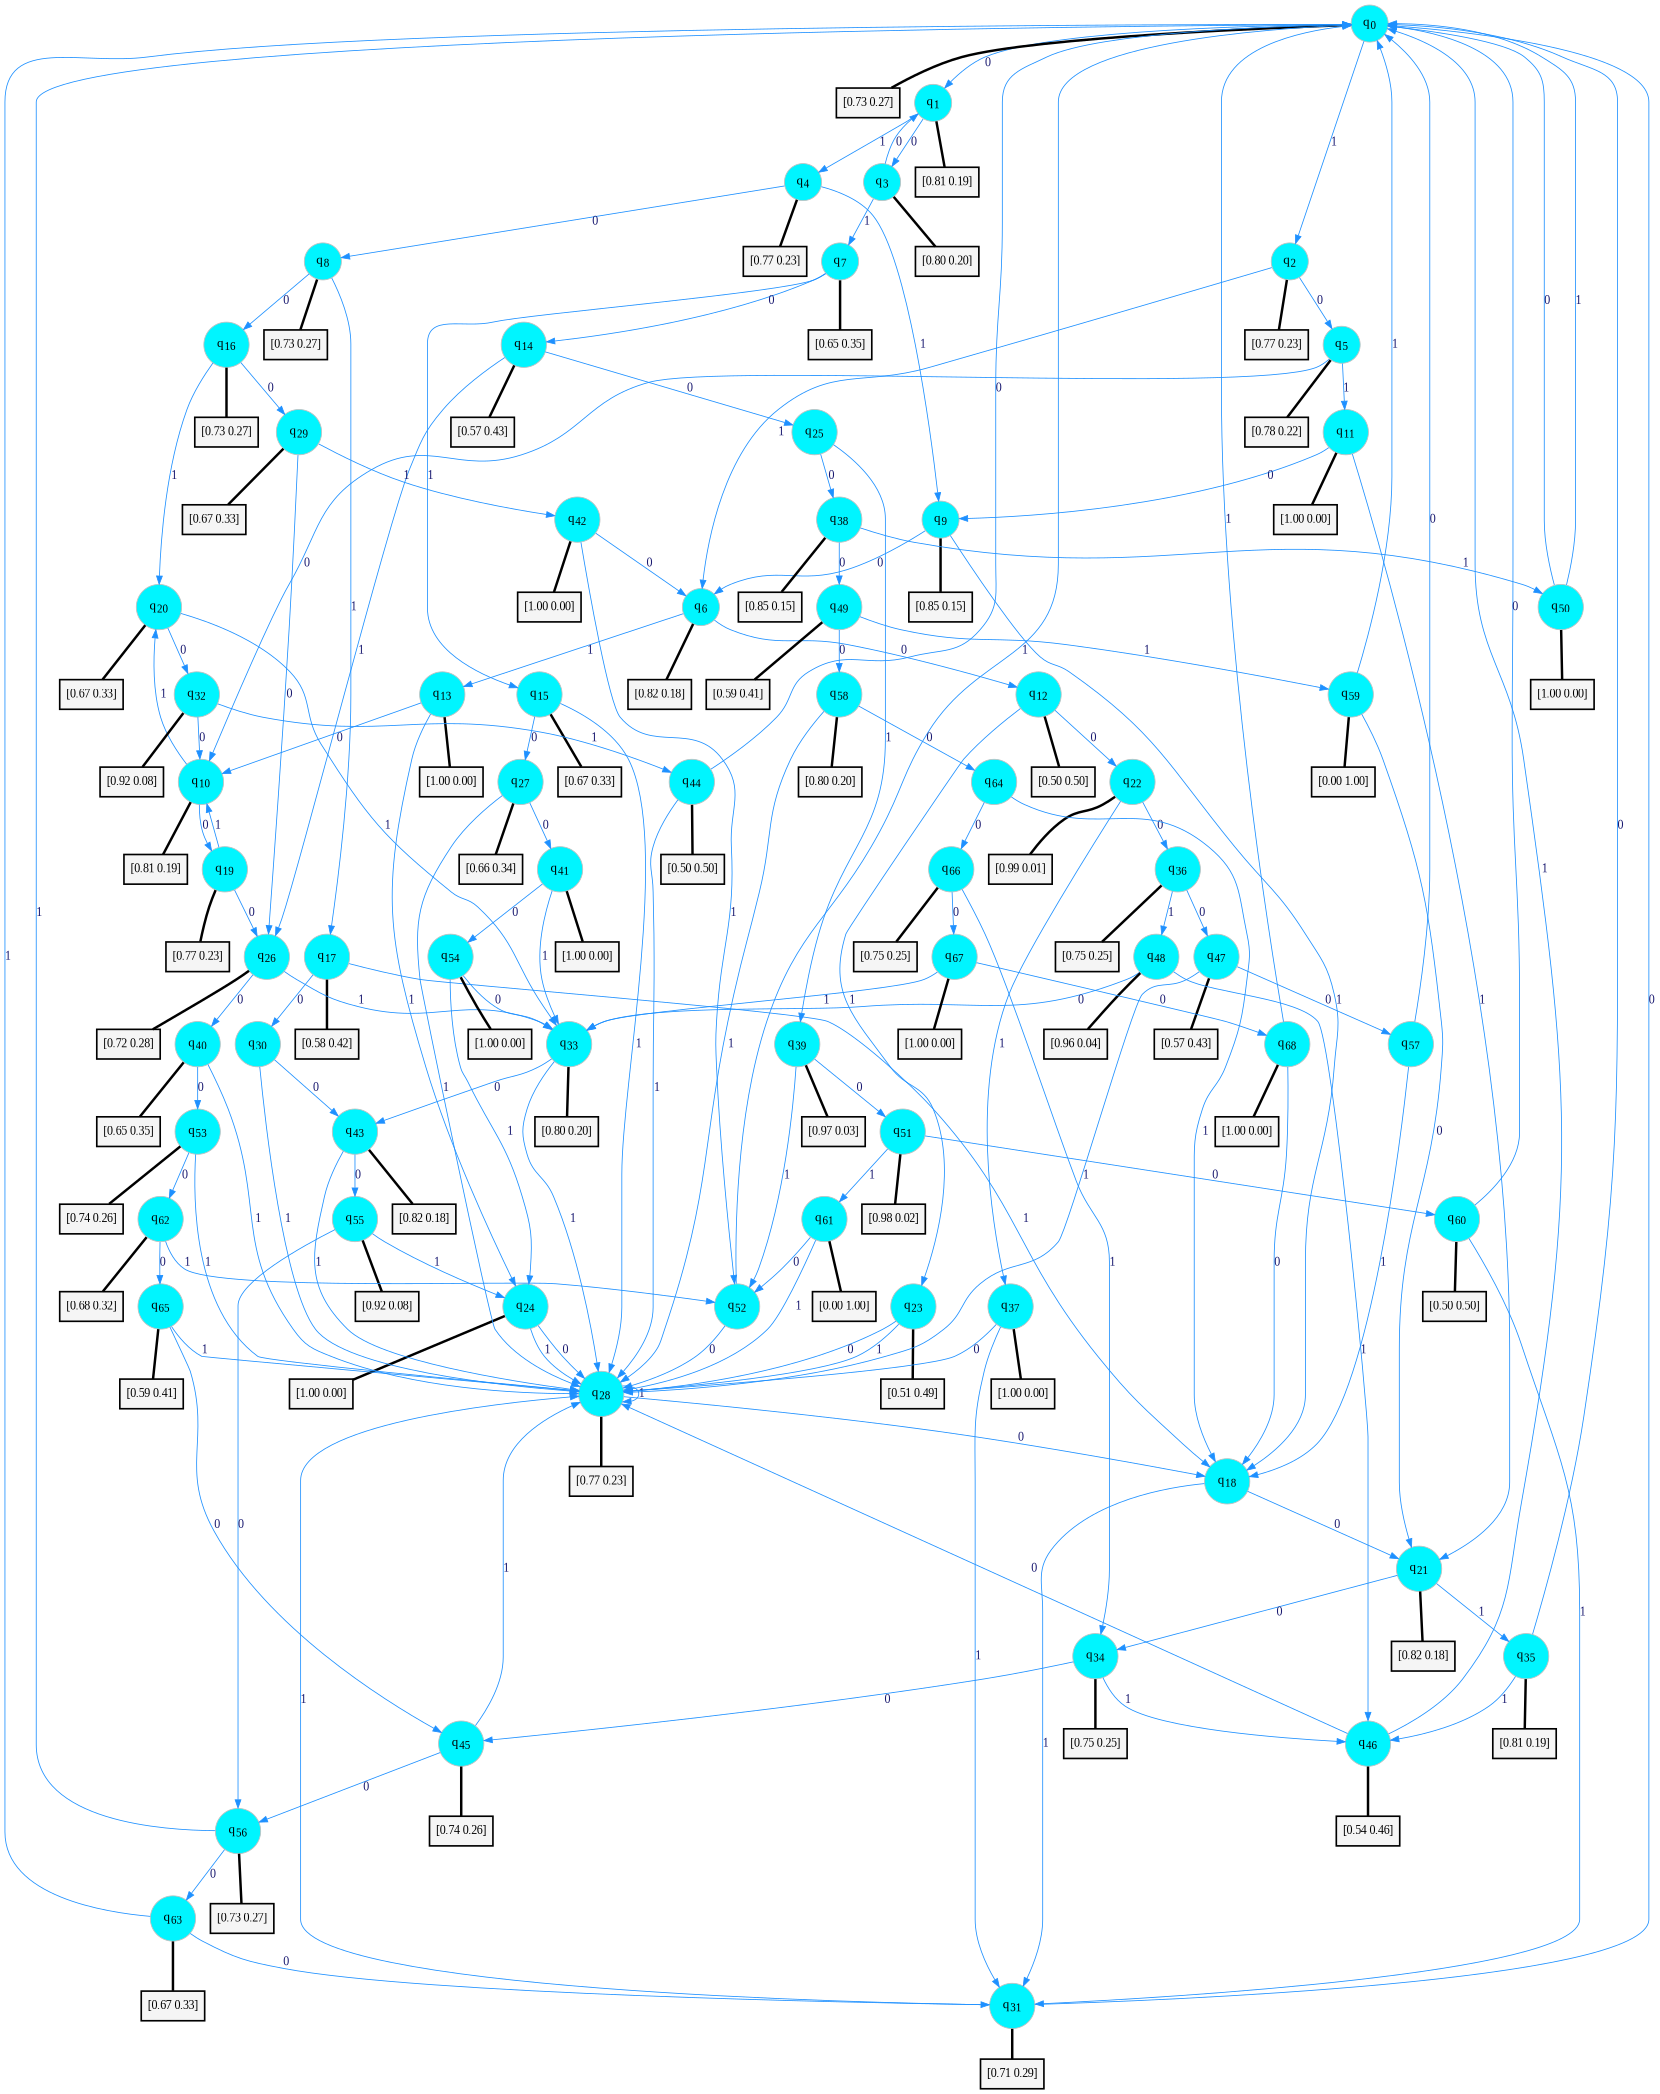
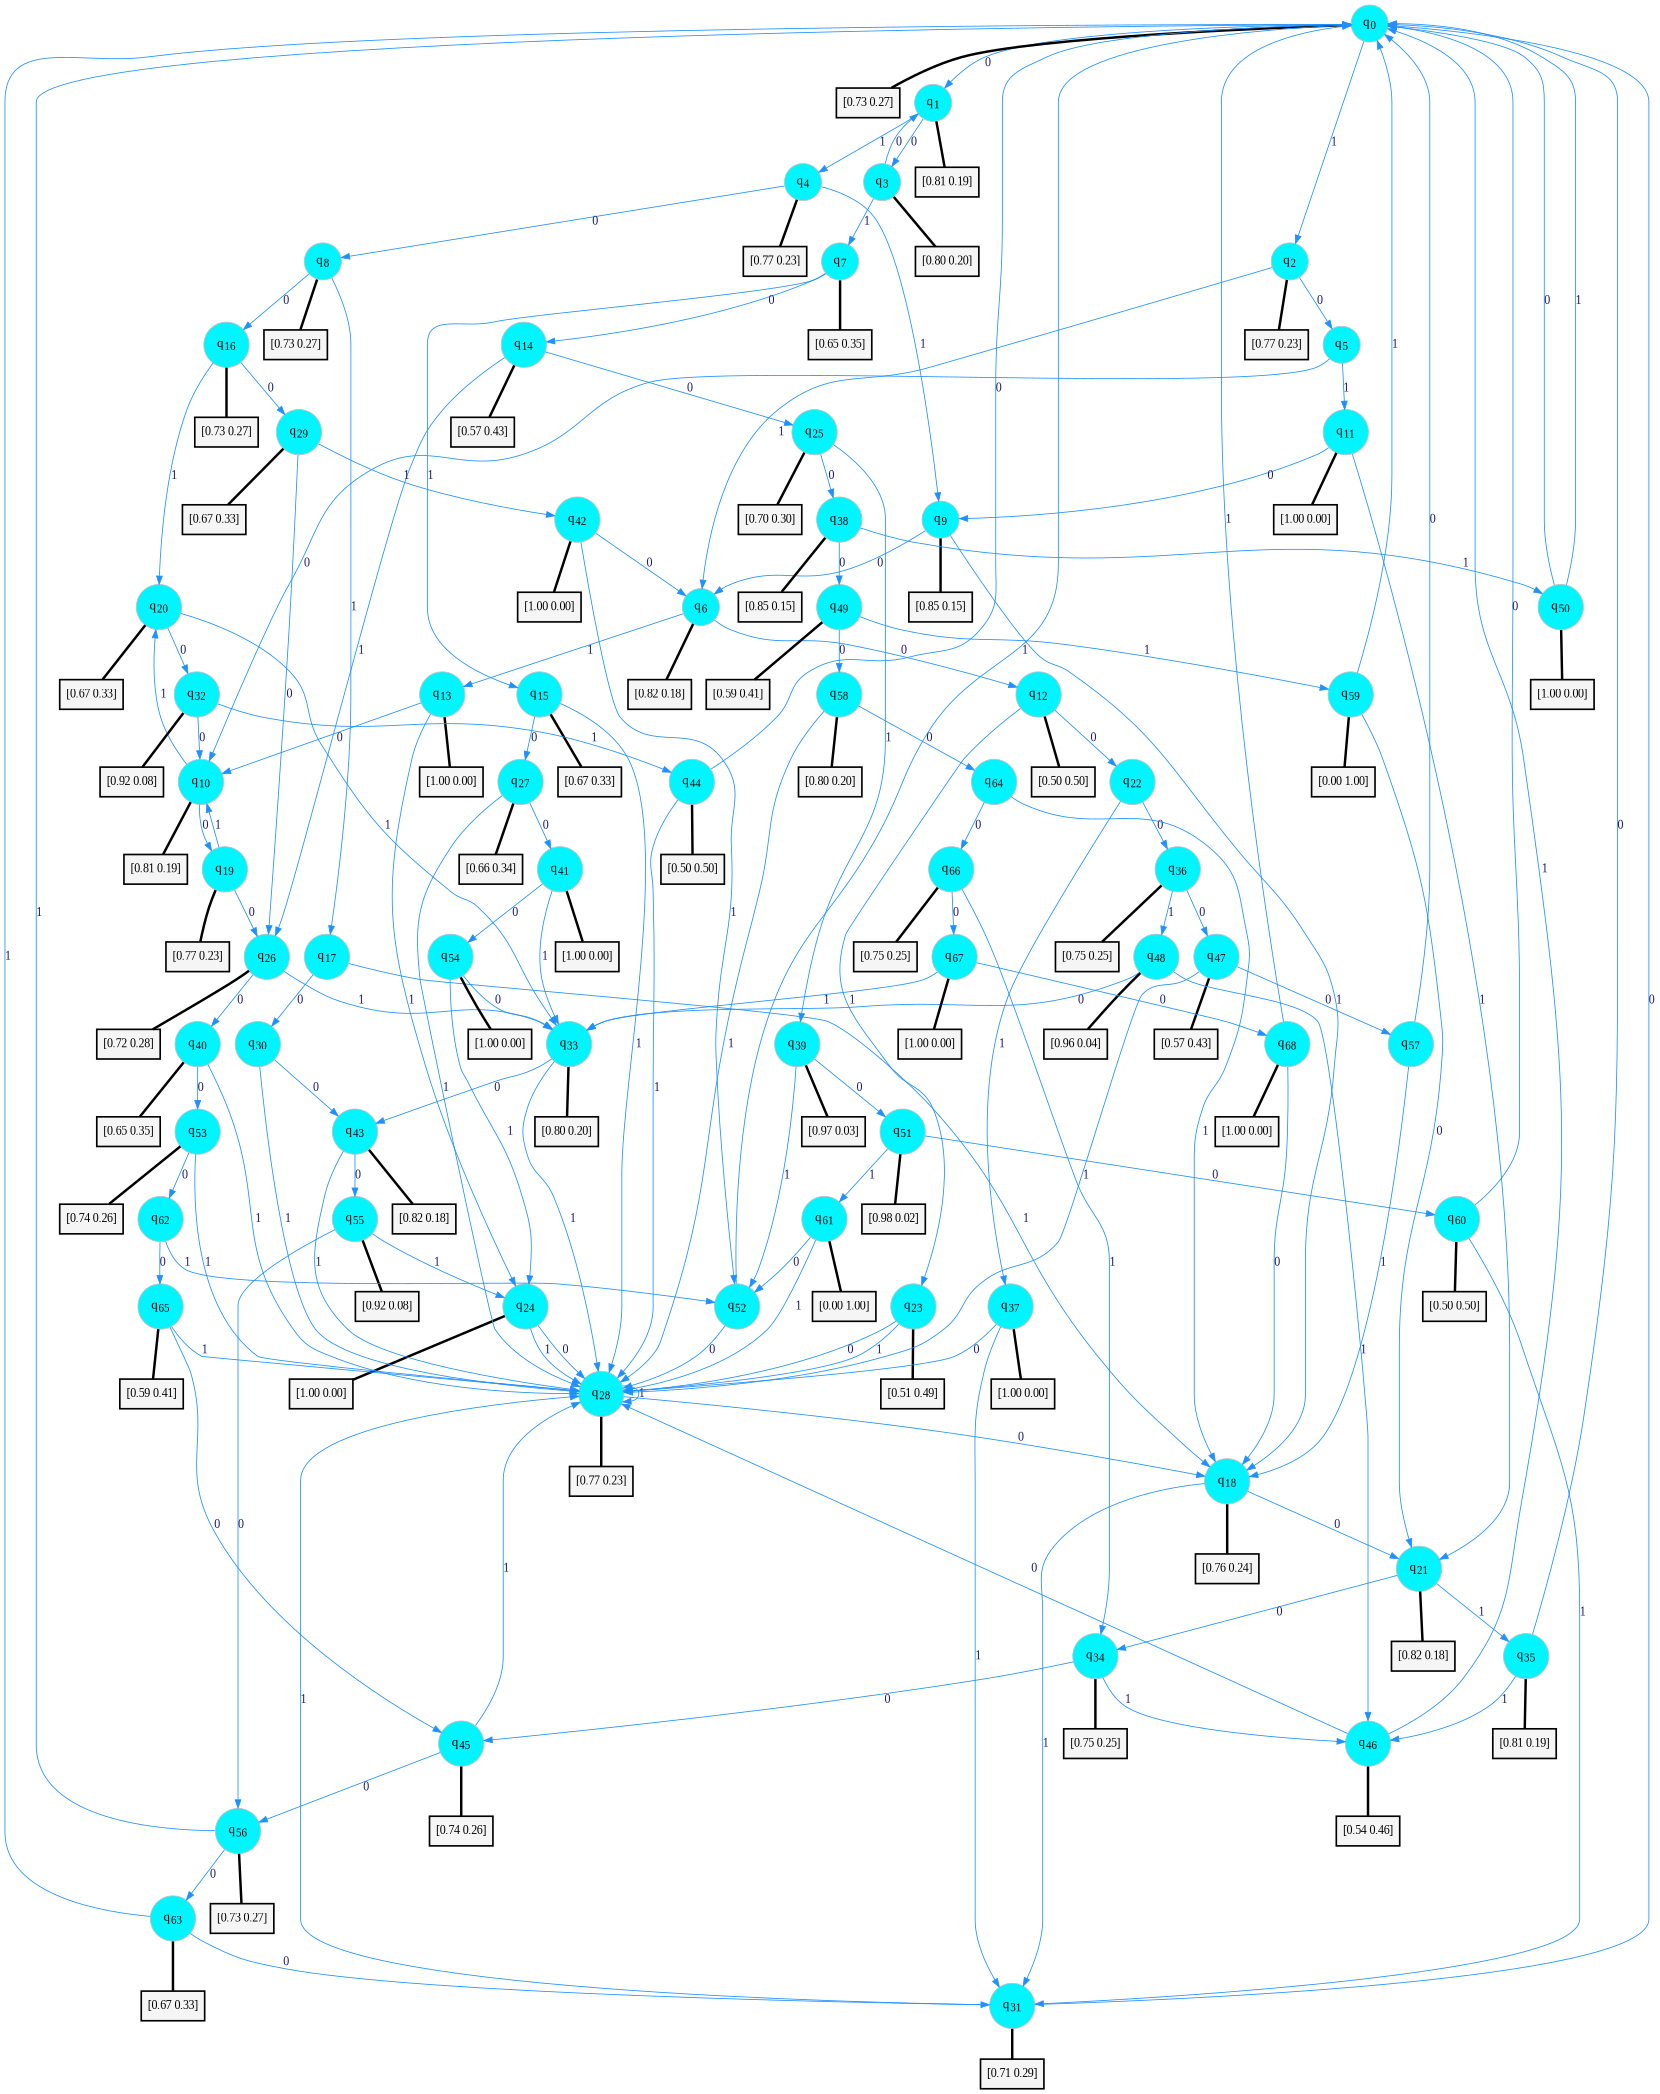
node "[0.78 0.22]": removed
node "[0.70 0.30]": added
node "[0.99 0.01]": removed
node "[0.58 0.42]": removed
node "[0.68 0.32]": removed
node "[0.76 0.24]": added
